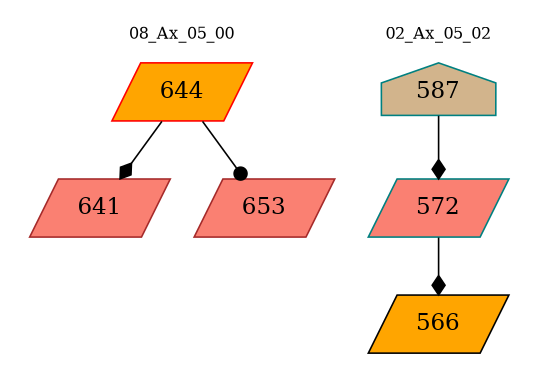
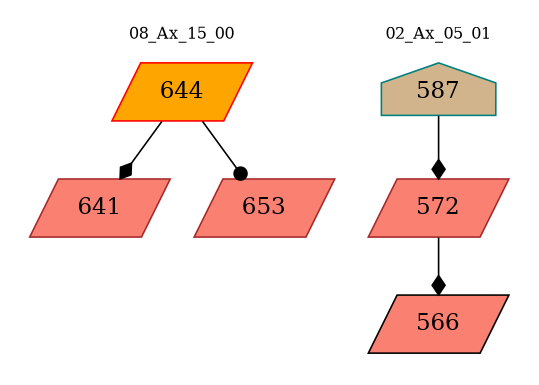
cluster "08_Ax_05_00": label "08_Ax_05_00" -> "08_Ax_15_00"
cluster "02_Ax_05_02": label "02_Ax_05_02" -> "02_Ax_05_01"
node "572": color teal -> brown
node "566": fillcolor orange -> salmon
